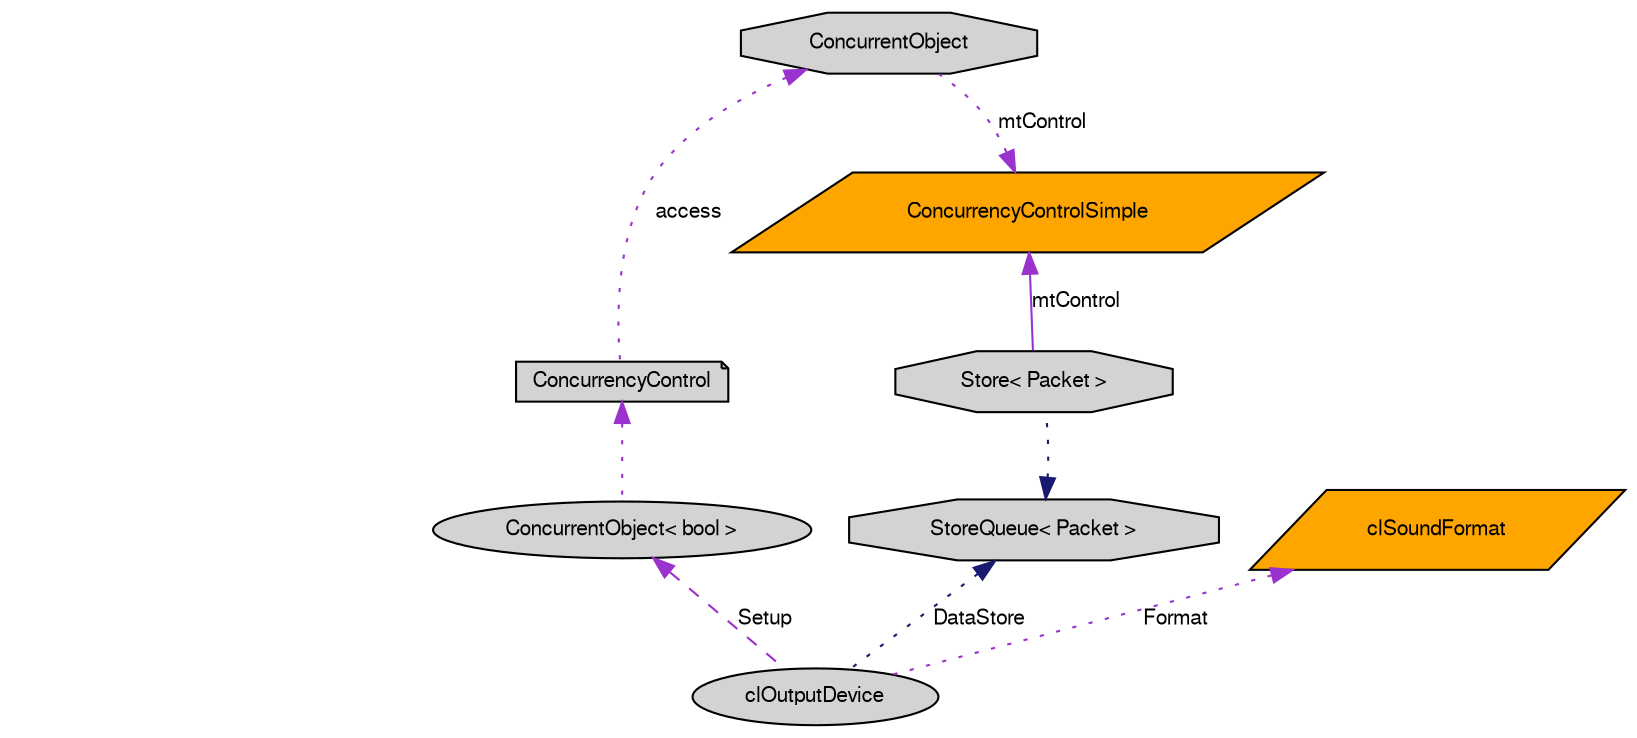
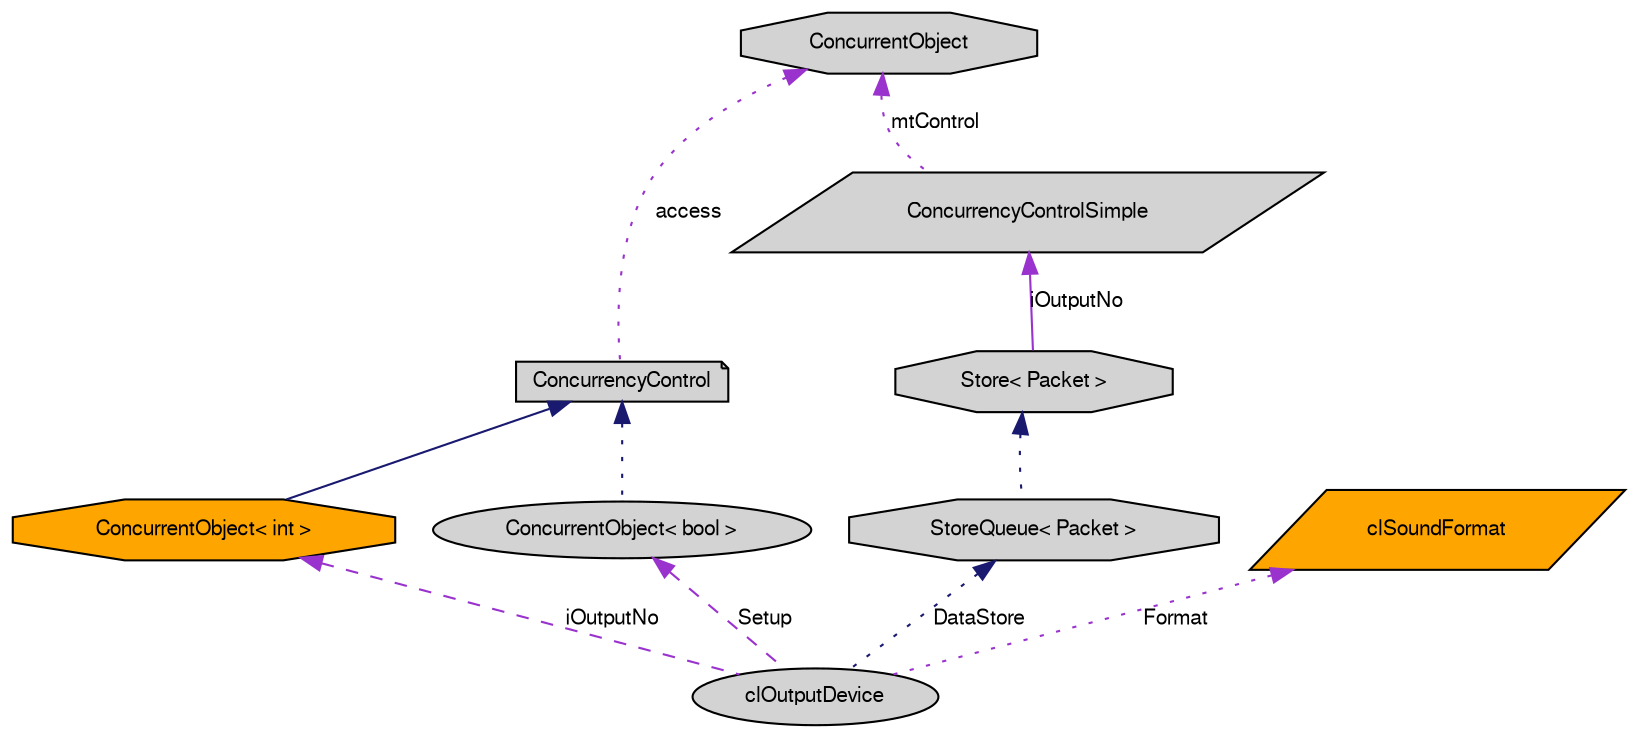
edge "ConcurrentObject" -> "ConcurrencyControlSimple": reversed
node "ConcurrencyControlSimple": fillcolor orange -> lightgrey
edge "Store< Packet >" -> "ConcurrencyControlSimple": label "mtControl" -> "iOutputNo"
edge "Store< Packet >" -> "StoreQueue< Packet >": reversed
edge "ConcurrentObject< bool >" -> "ConcurrencyControl": color darkorchid3 -> midnightblue
node "ConcurrentObject< int >": added
